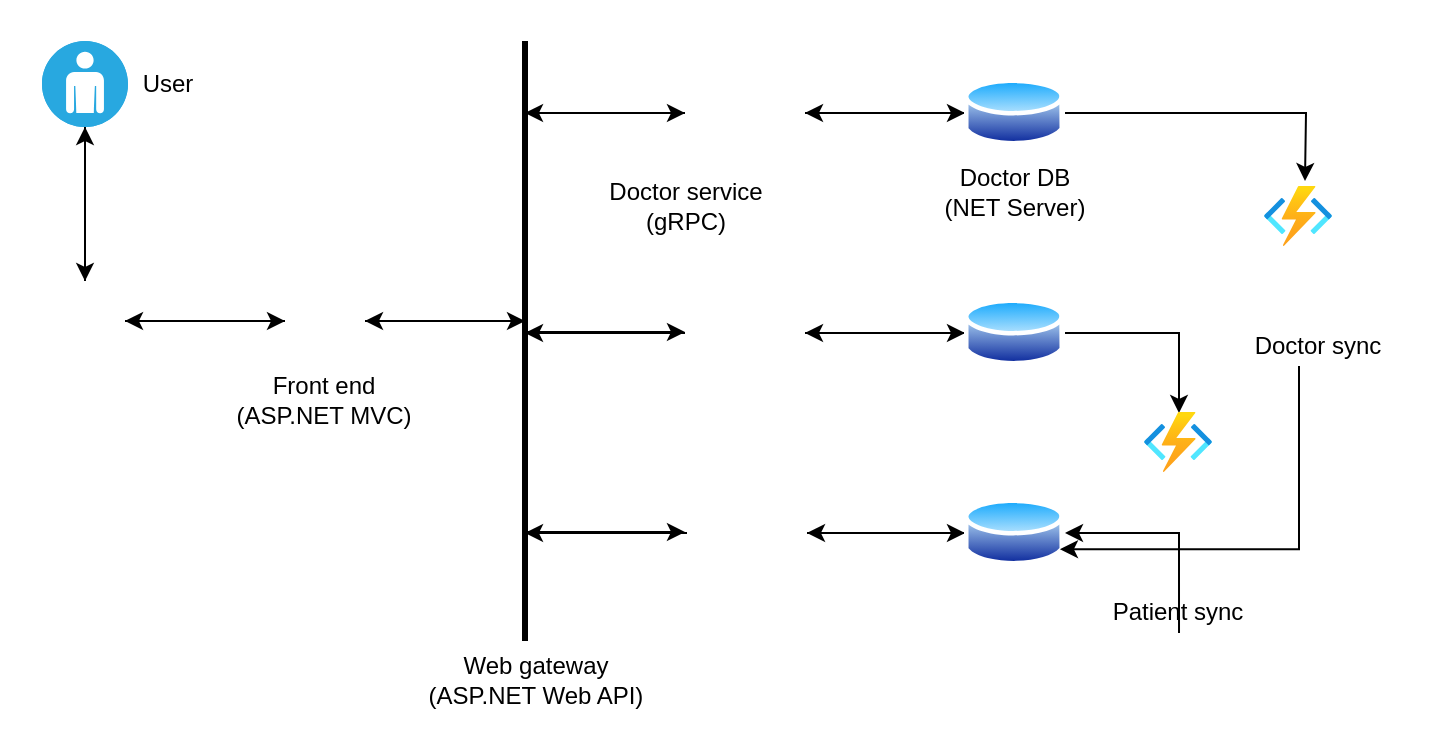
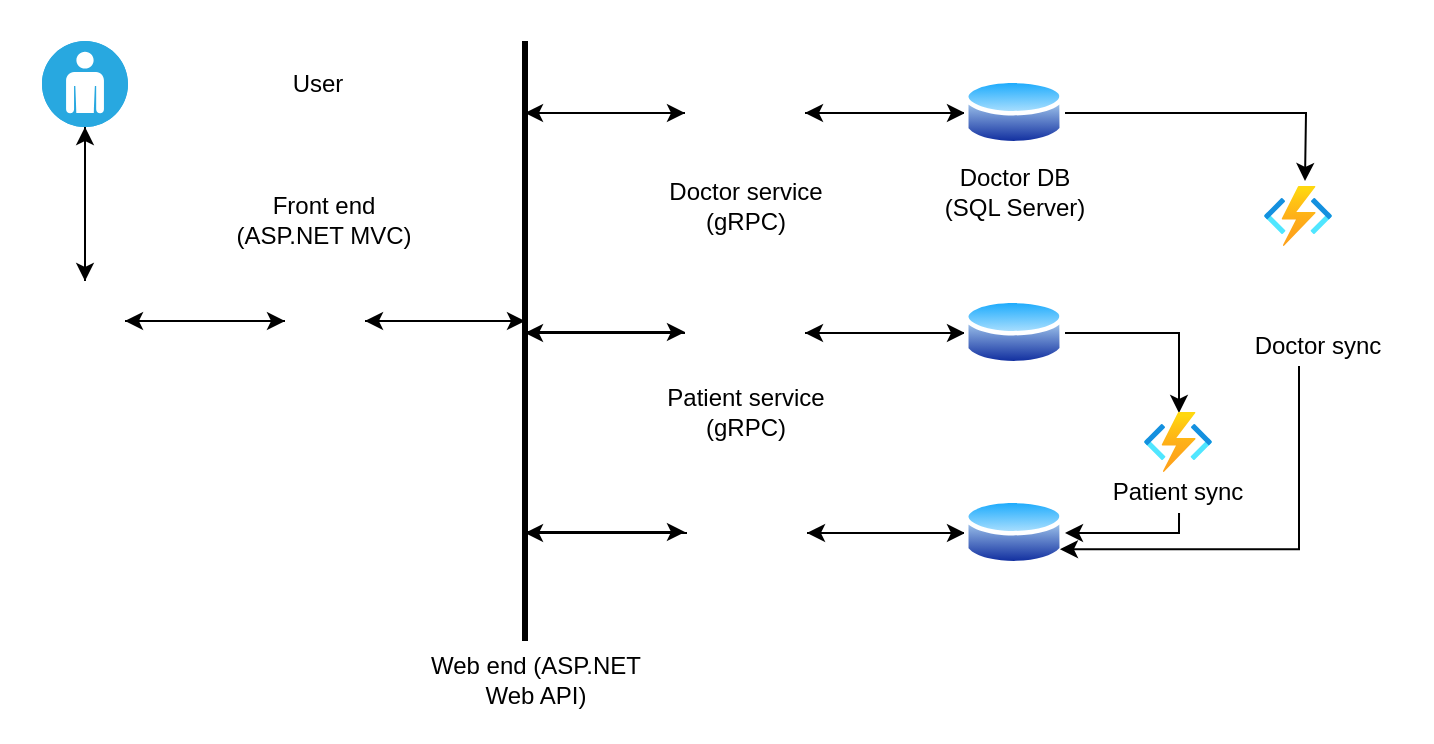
node "User": moved (168, 84) -> (318, 84)
node "Doctor DB (NET Server)": label "Doctor DB (NET Server)" -> "Doctor DB (SQL Server)"
node "Doctor service (gRPC)": moved (687, 207) -> (747, 207)
node "Front end (ASP.NET MVC)": moved (325, 401) -> (325, 221)
node "Patient service (gRPC)": added
node "Patient sync": moved (1179, 613) -> (1179, 493)
node "Web gateway (ASP.NET Web API)": label "Web gateway (ASP.NET Web API)" -> "Web end (ASP.NET Web API)"
